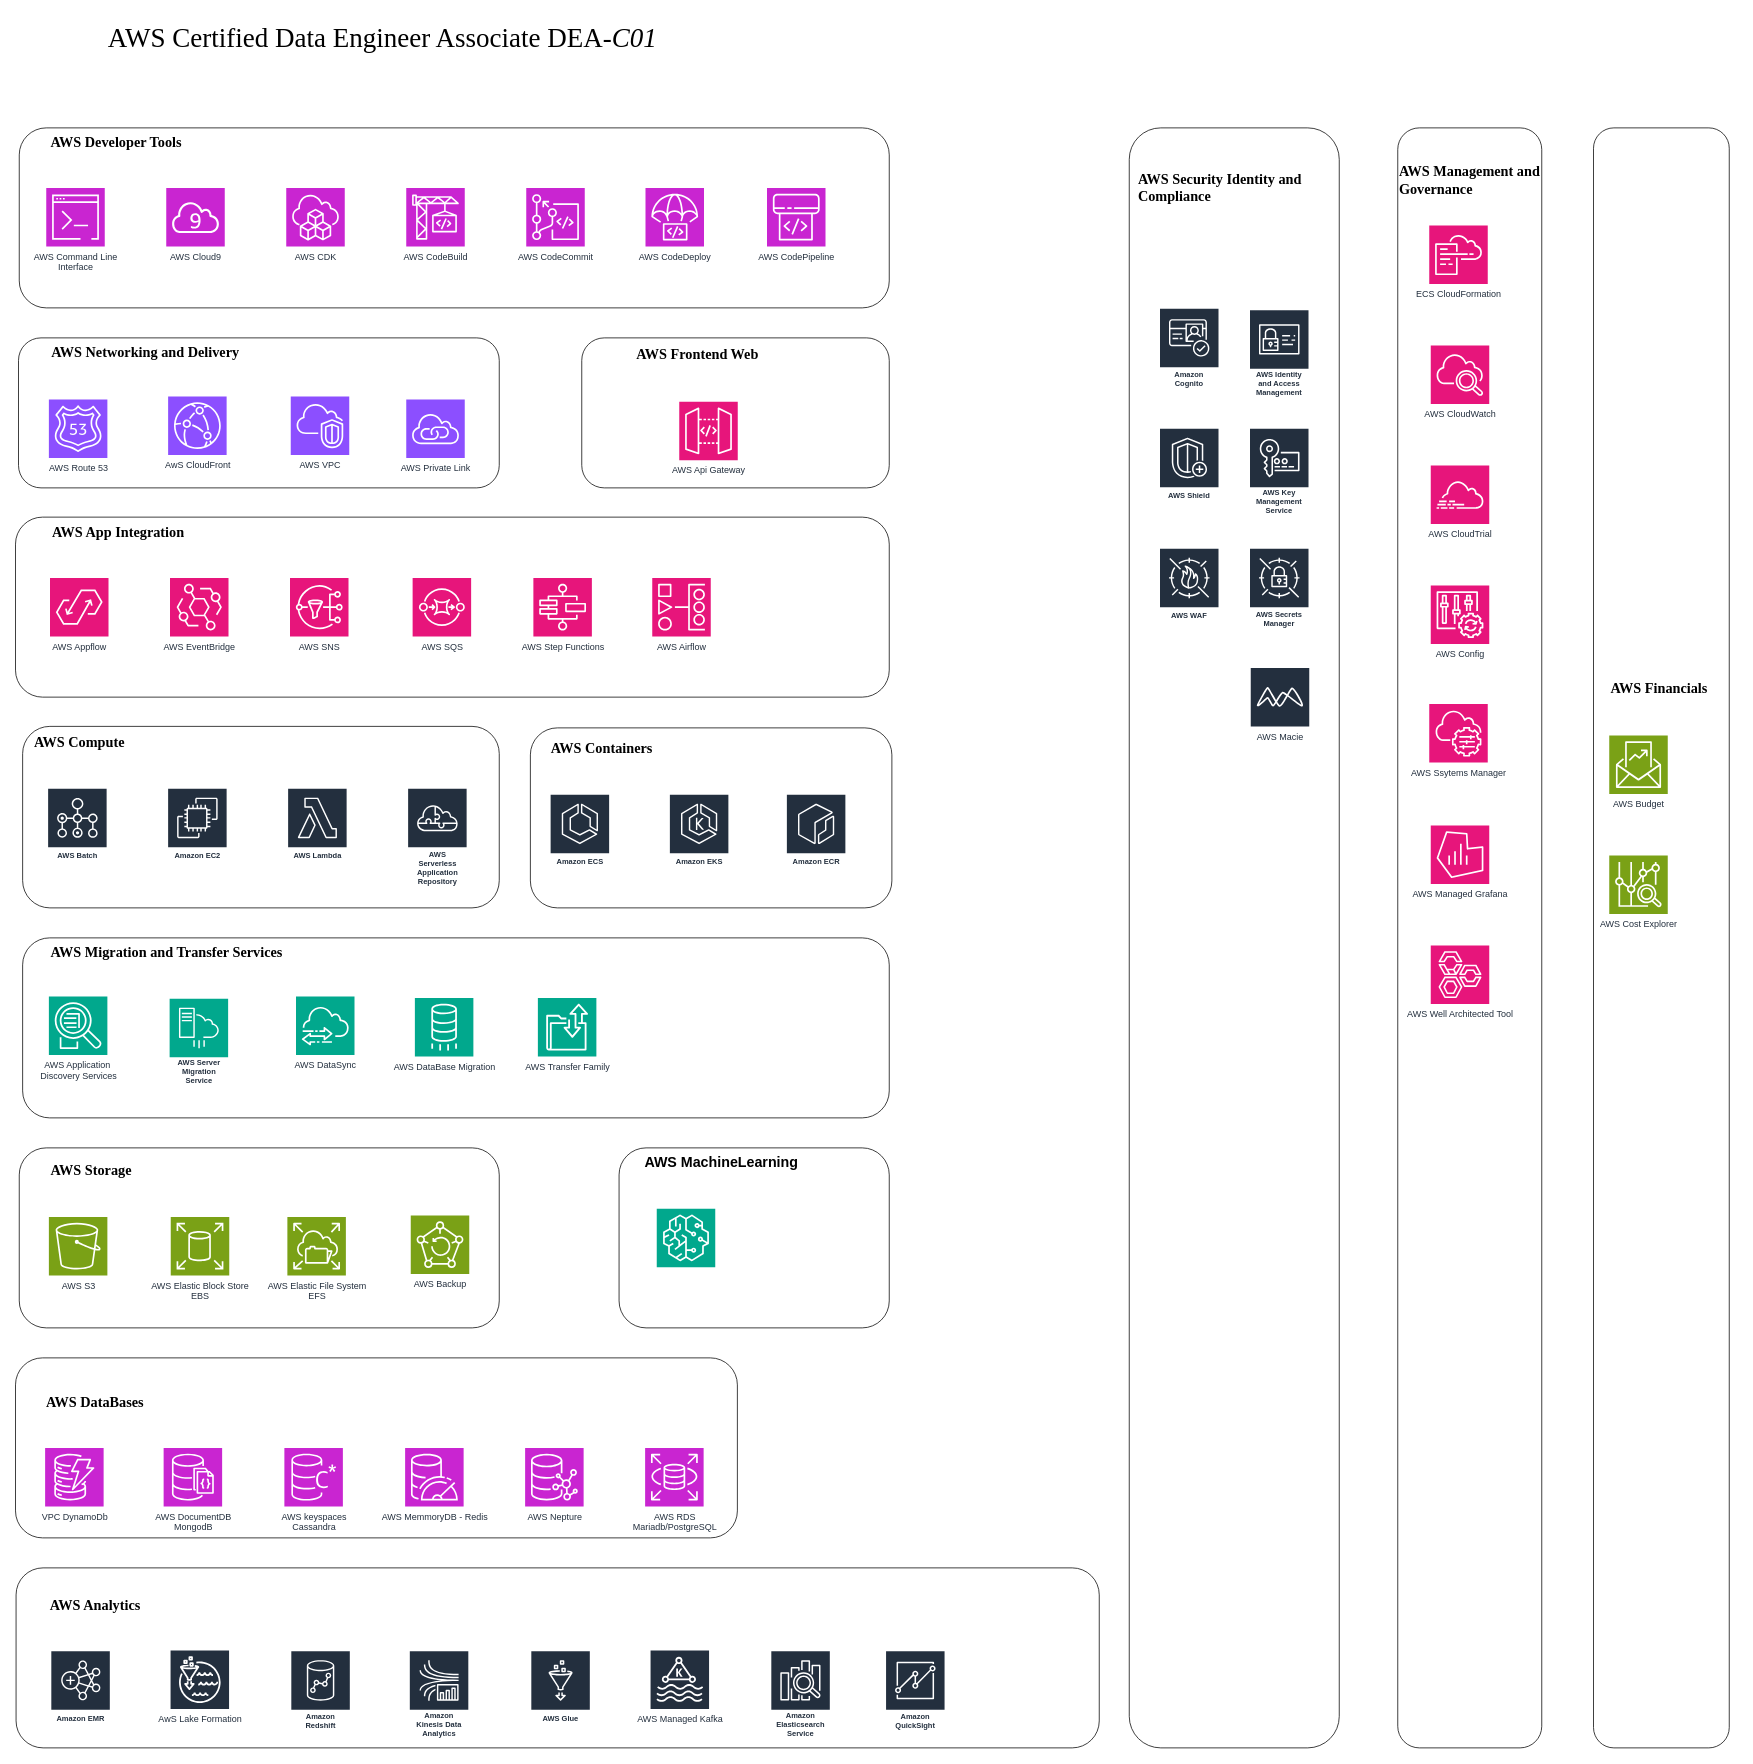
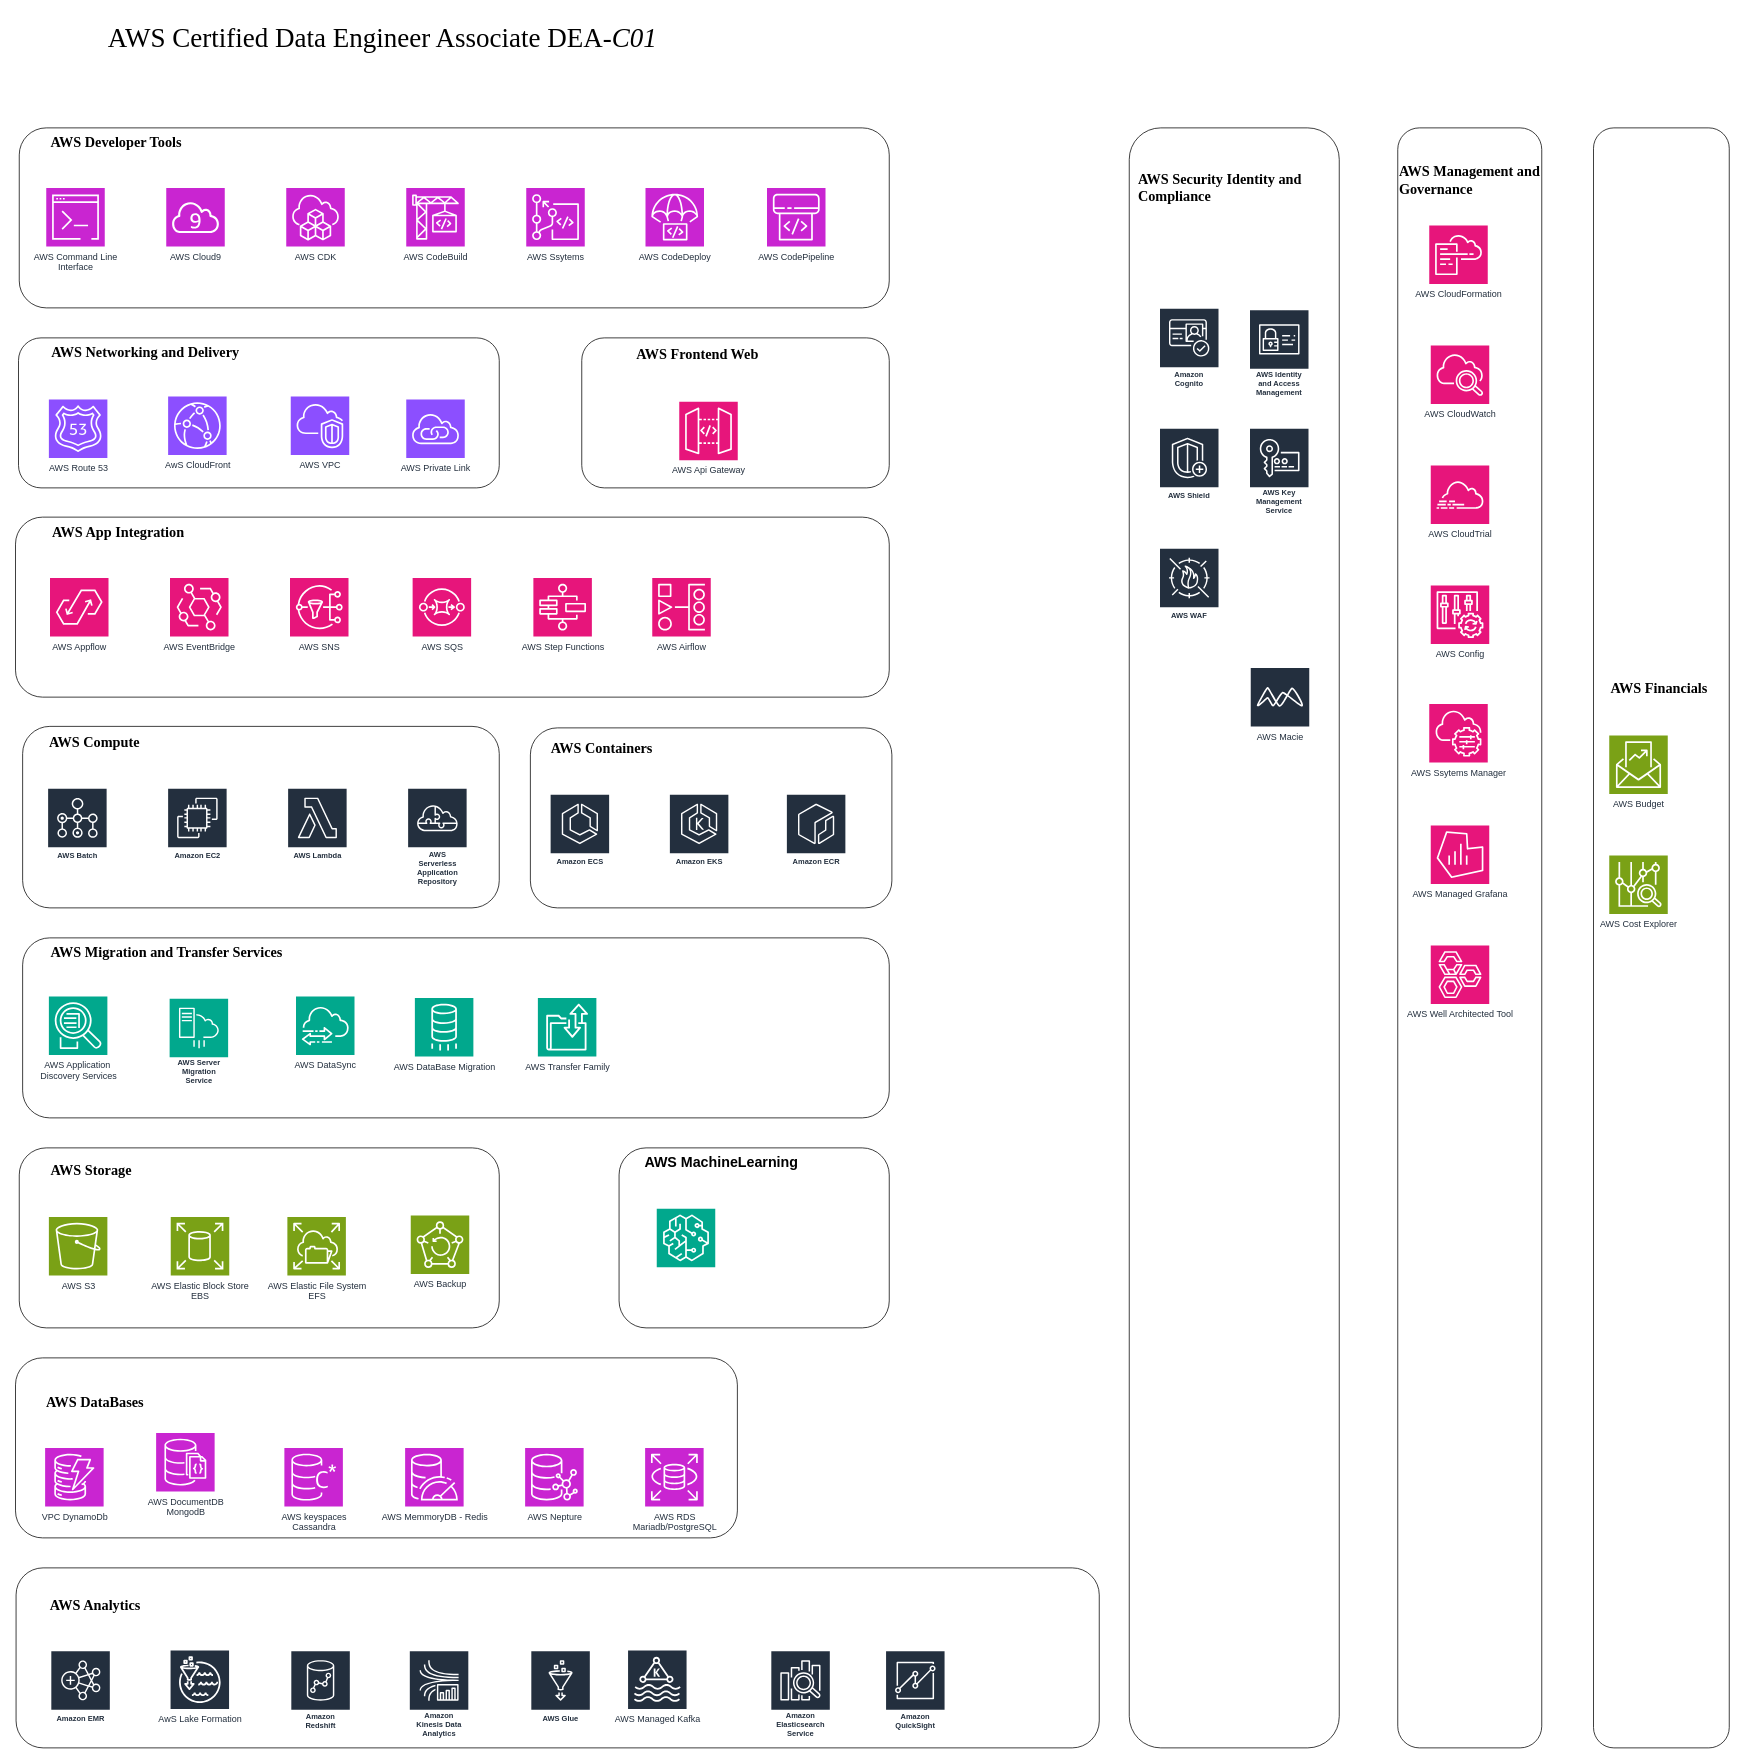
node "AWS CodeCommit": label "AWS CodeCommit" -> "AWS Ssytems"
node "ECS CloudFormation": label "ECS CloudFormation" -> "AWS CloudFormation"
node "AWS Secrets Manager": removed
node "AWS Compute": moved (96, 743) -> (111, 743)
node "AWS DocumentDB MongodB": moved (193, 1477) -> (185, 1462)
node "AWS Managed Kafka": moved (680, 1680) -> (657, 1680)
